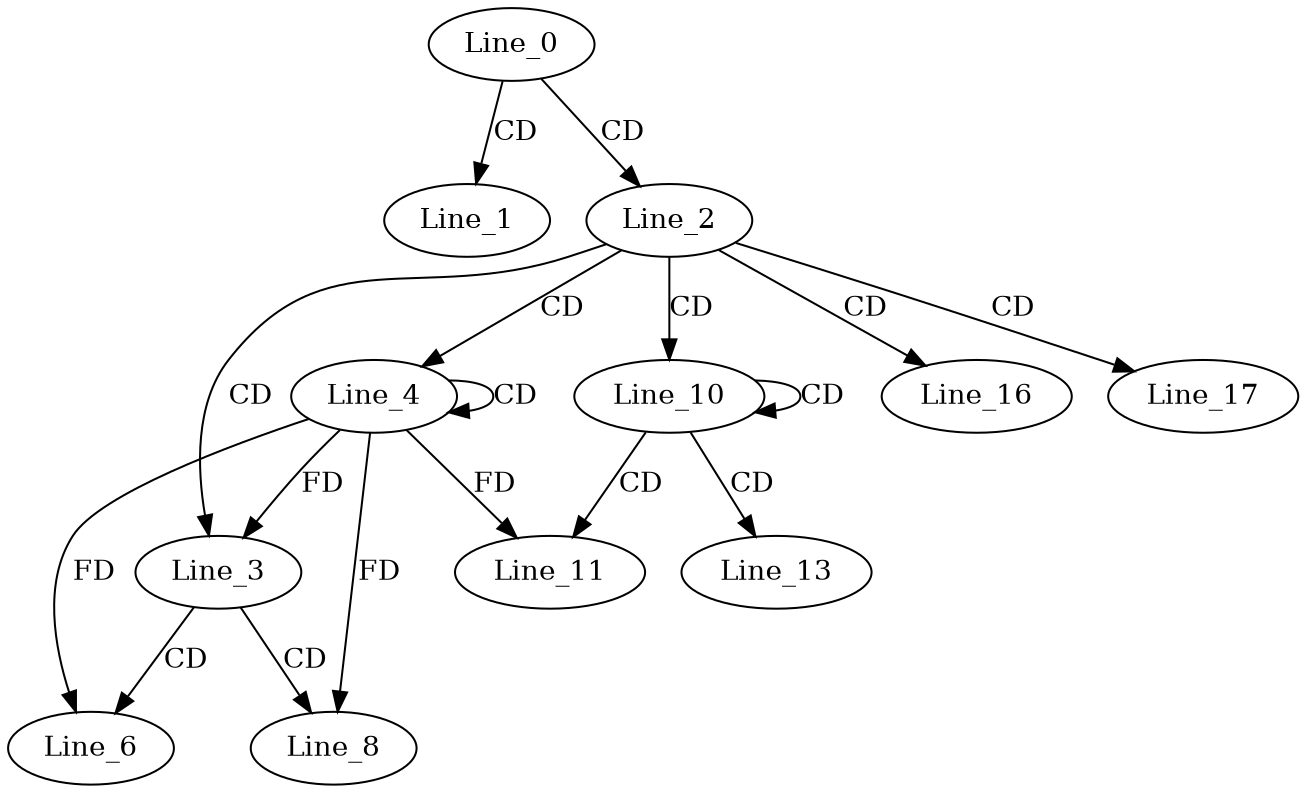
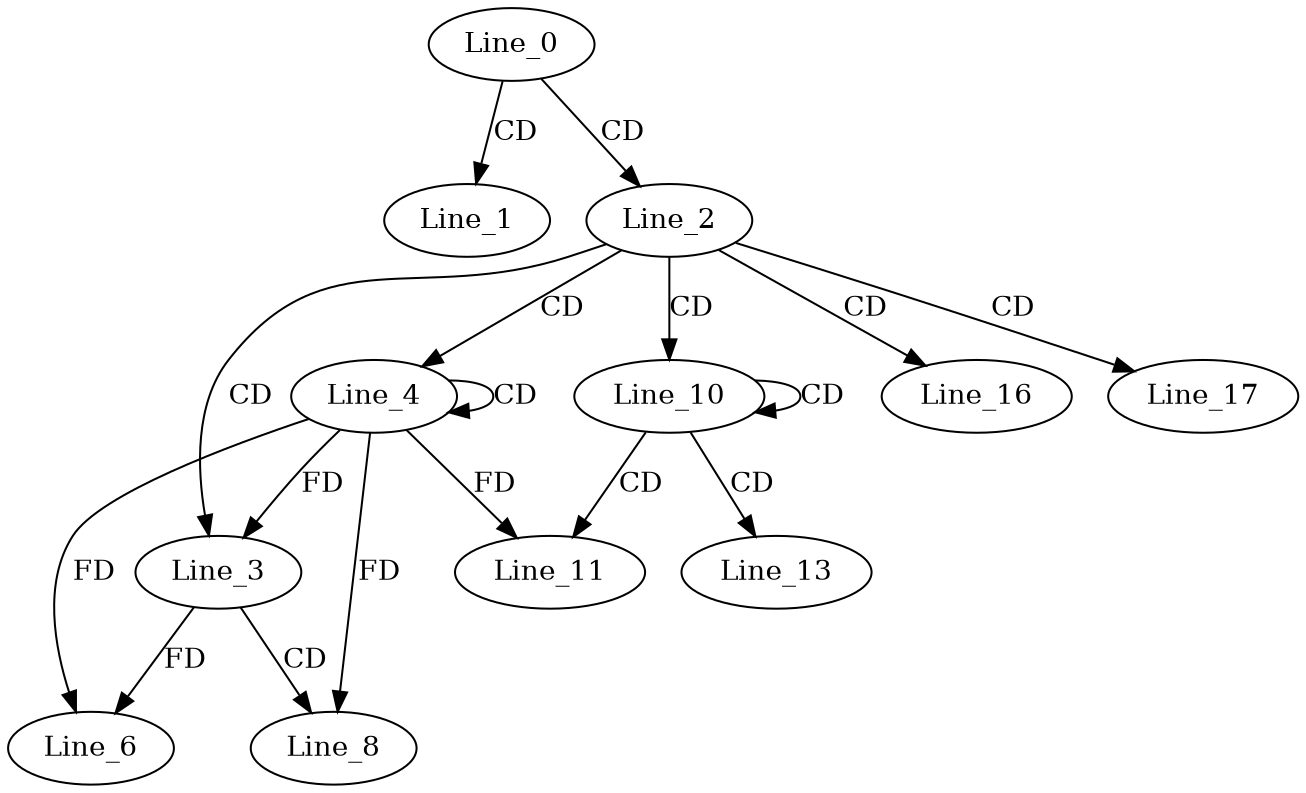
edge "Line_3" -> "Line_6": label "CD" -> "FD"
